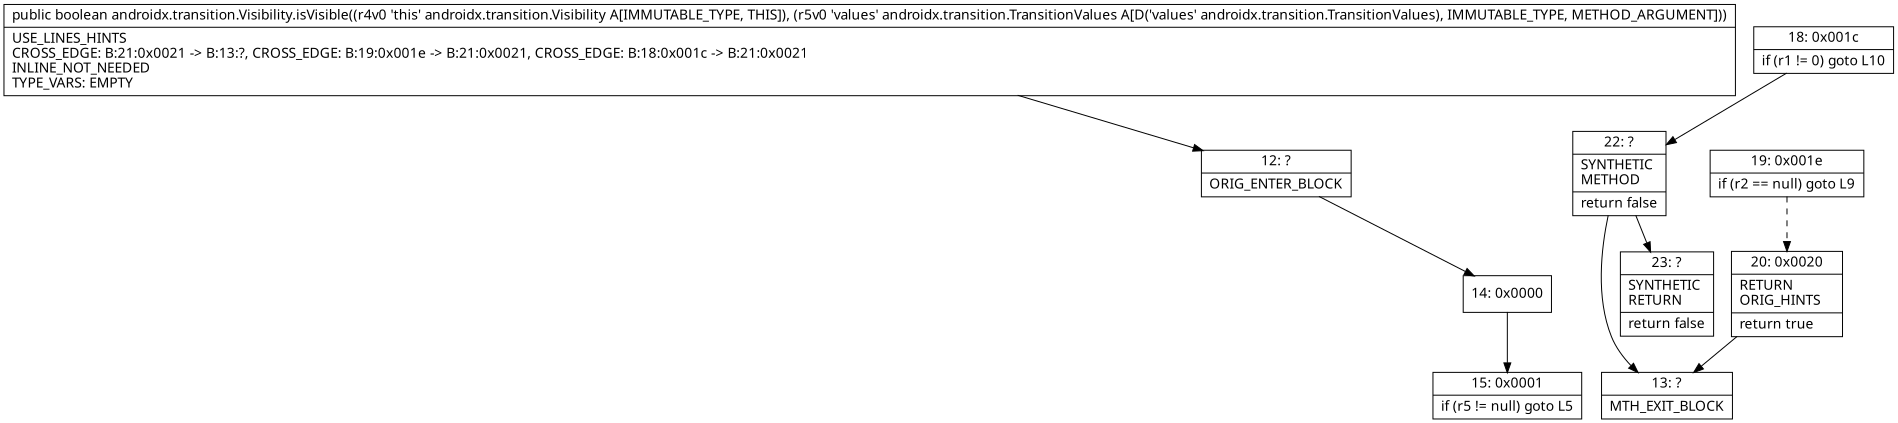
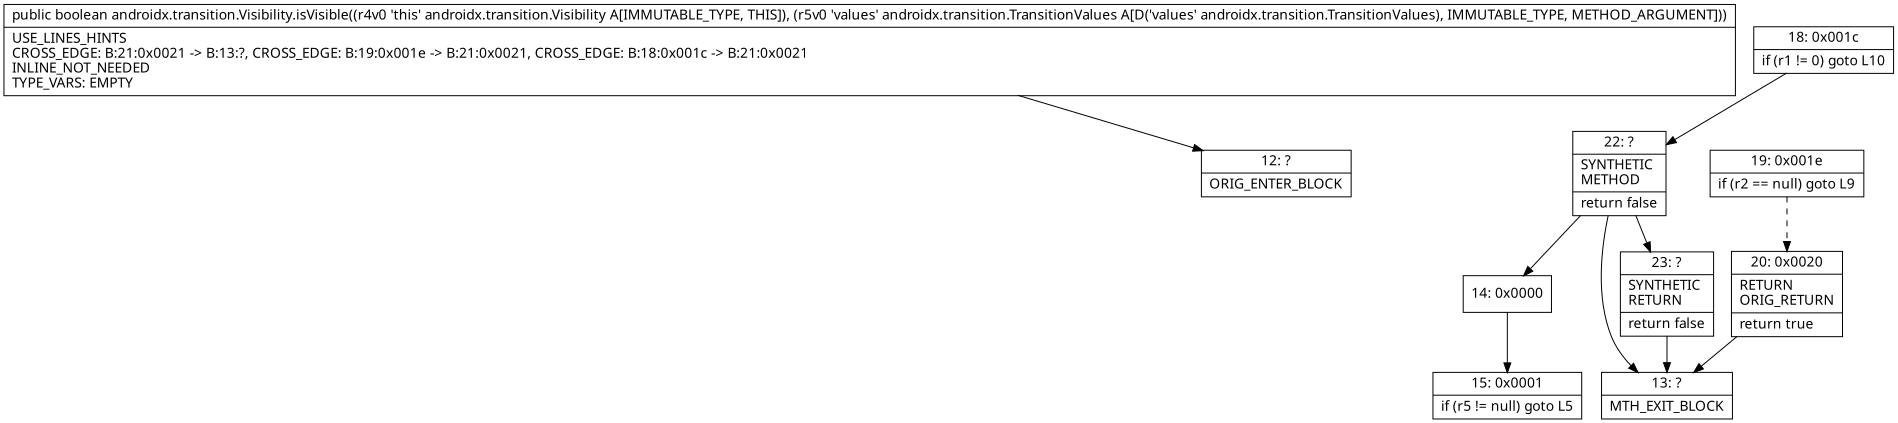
edge "12: ?" -> "14: 0x0000": now "22: ?" -> "14: 0x0000"
node "20: 0x0020": text "ORIG_HINTS" -> "ORIG_RETURN"
edge "23: ?" -> "13: ?": added
